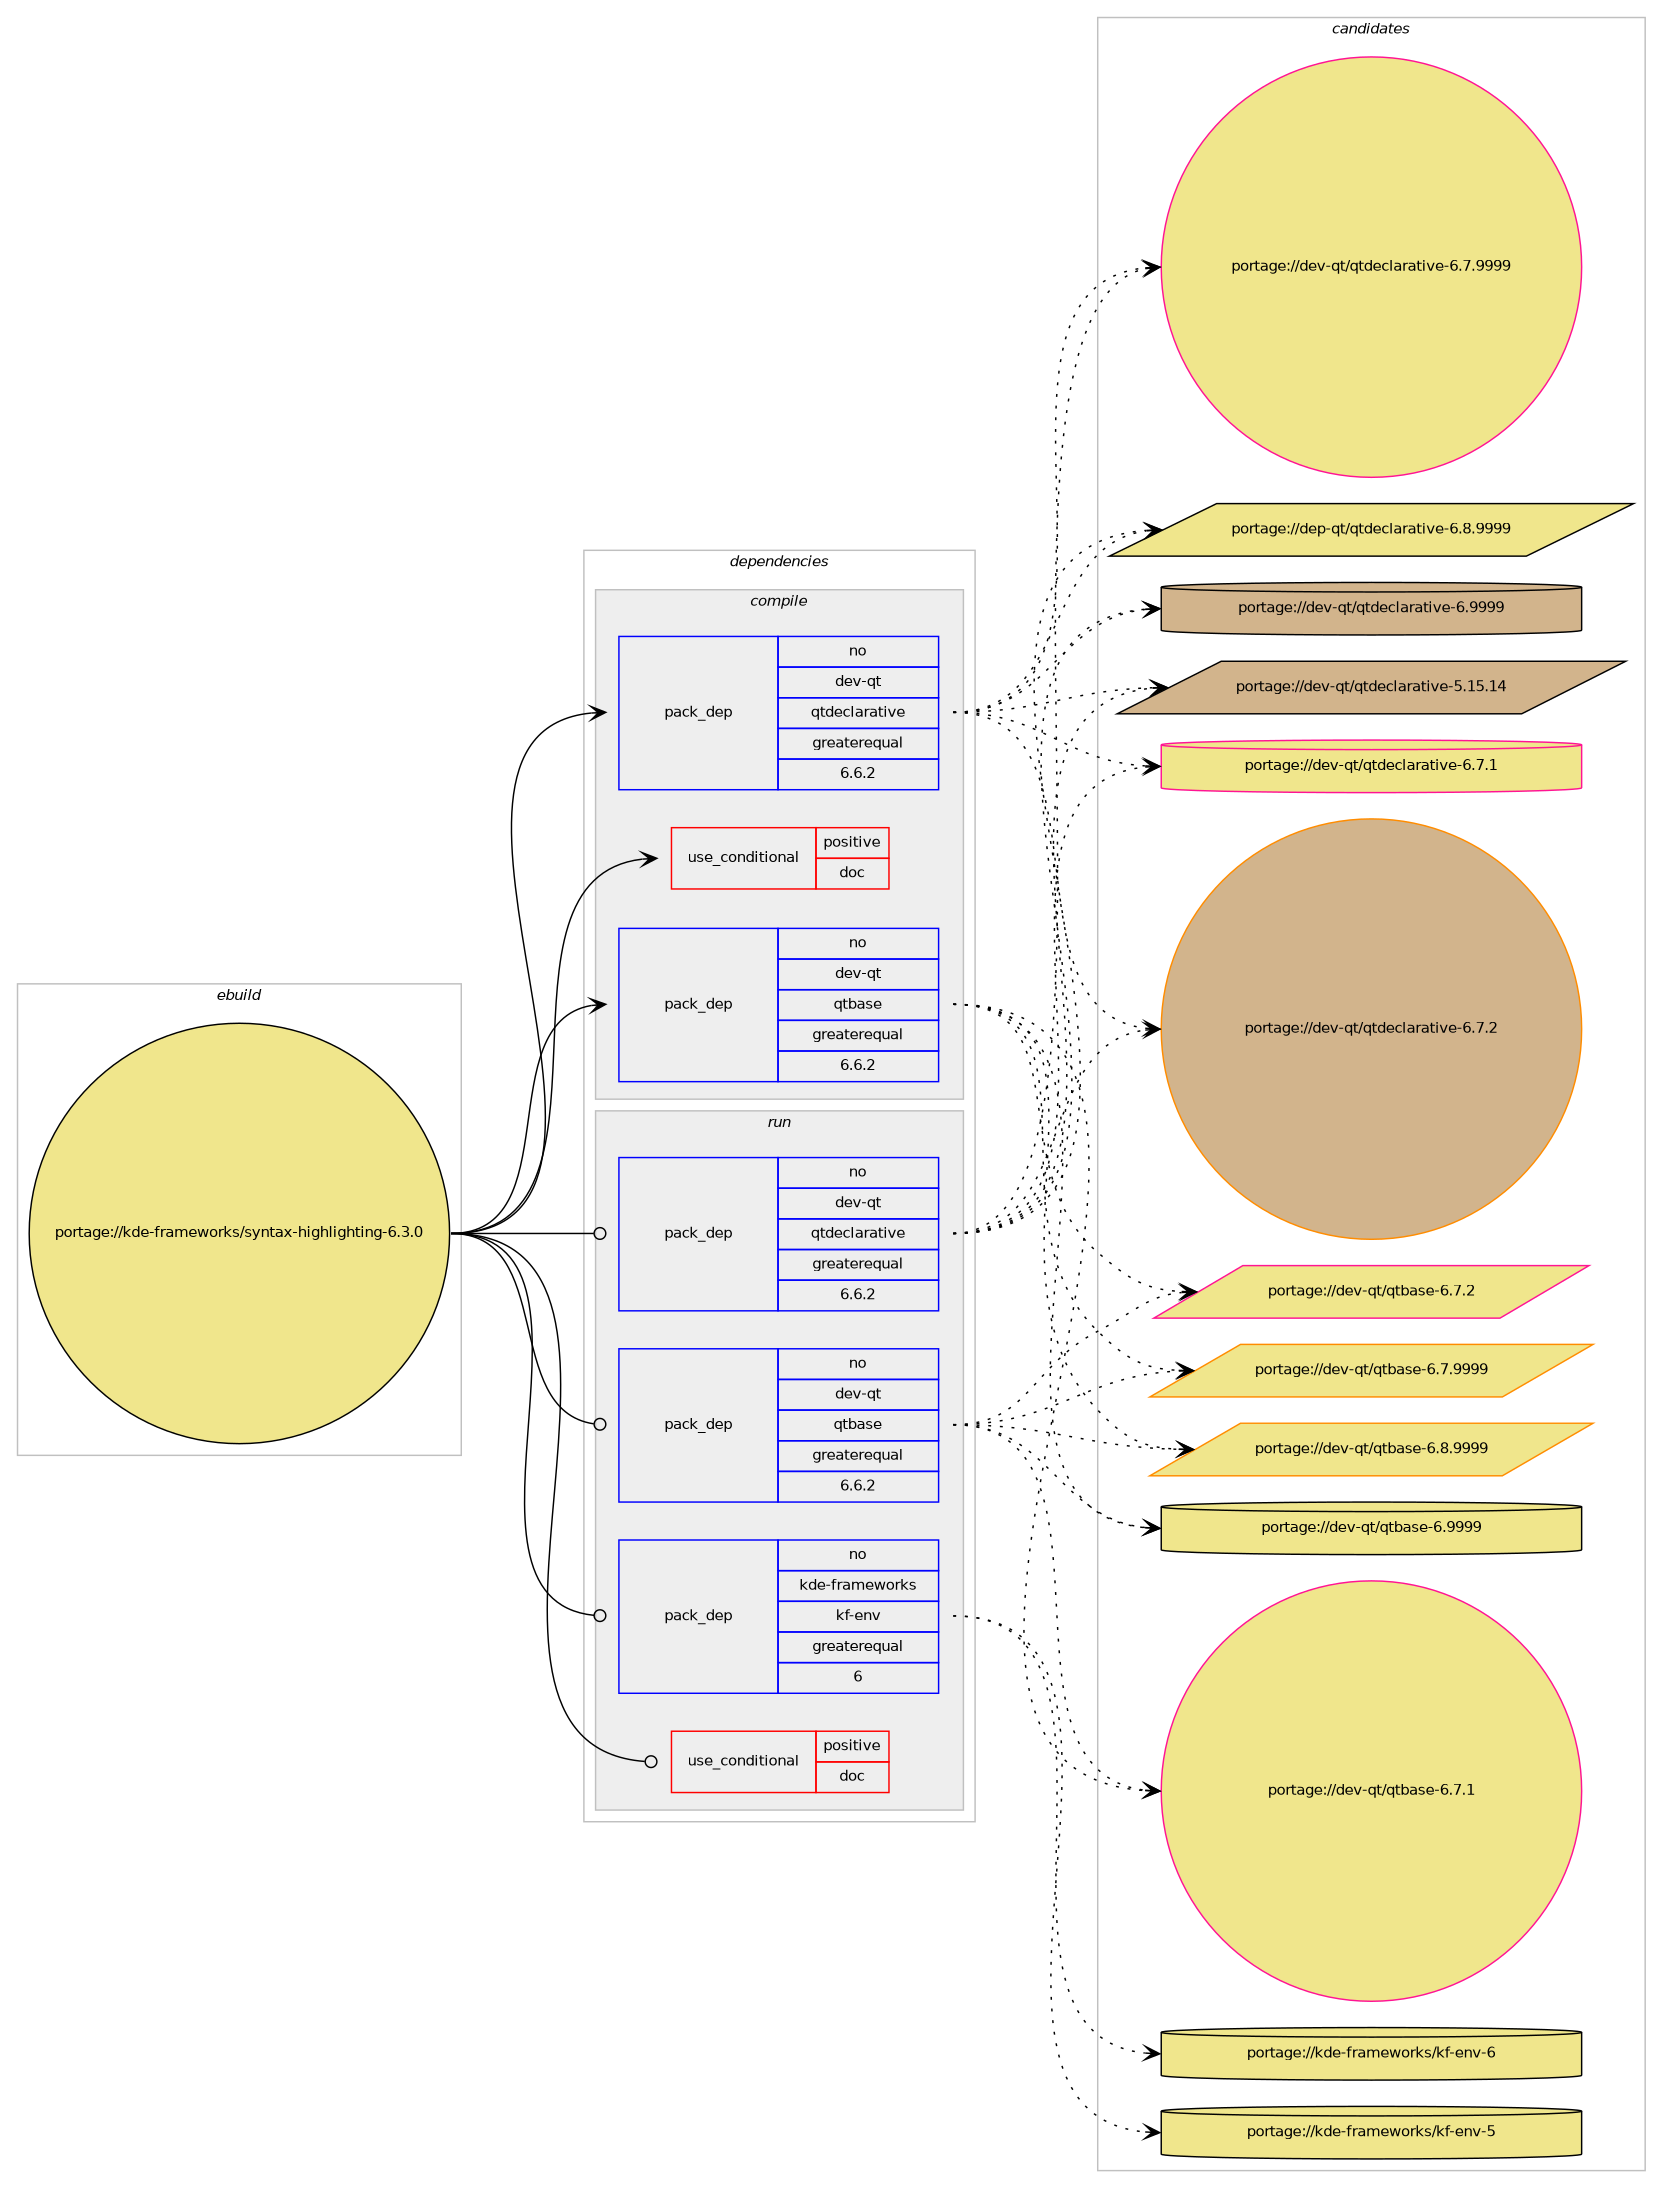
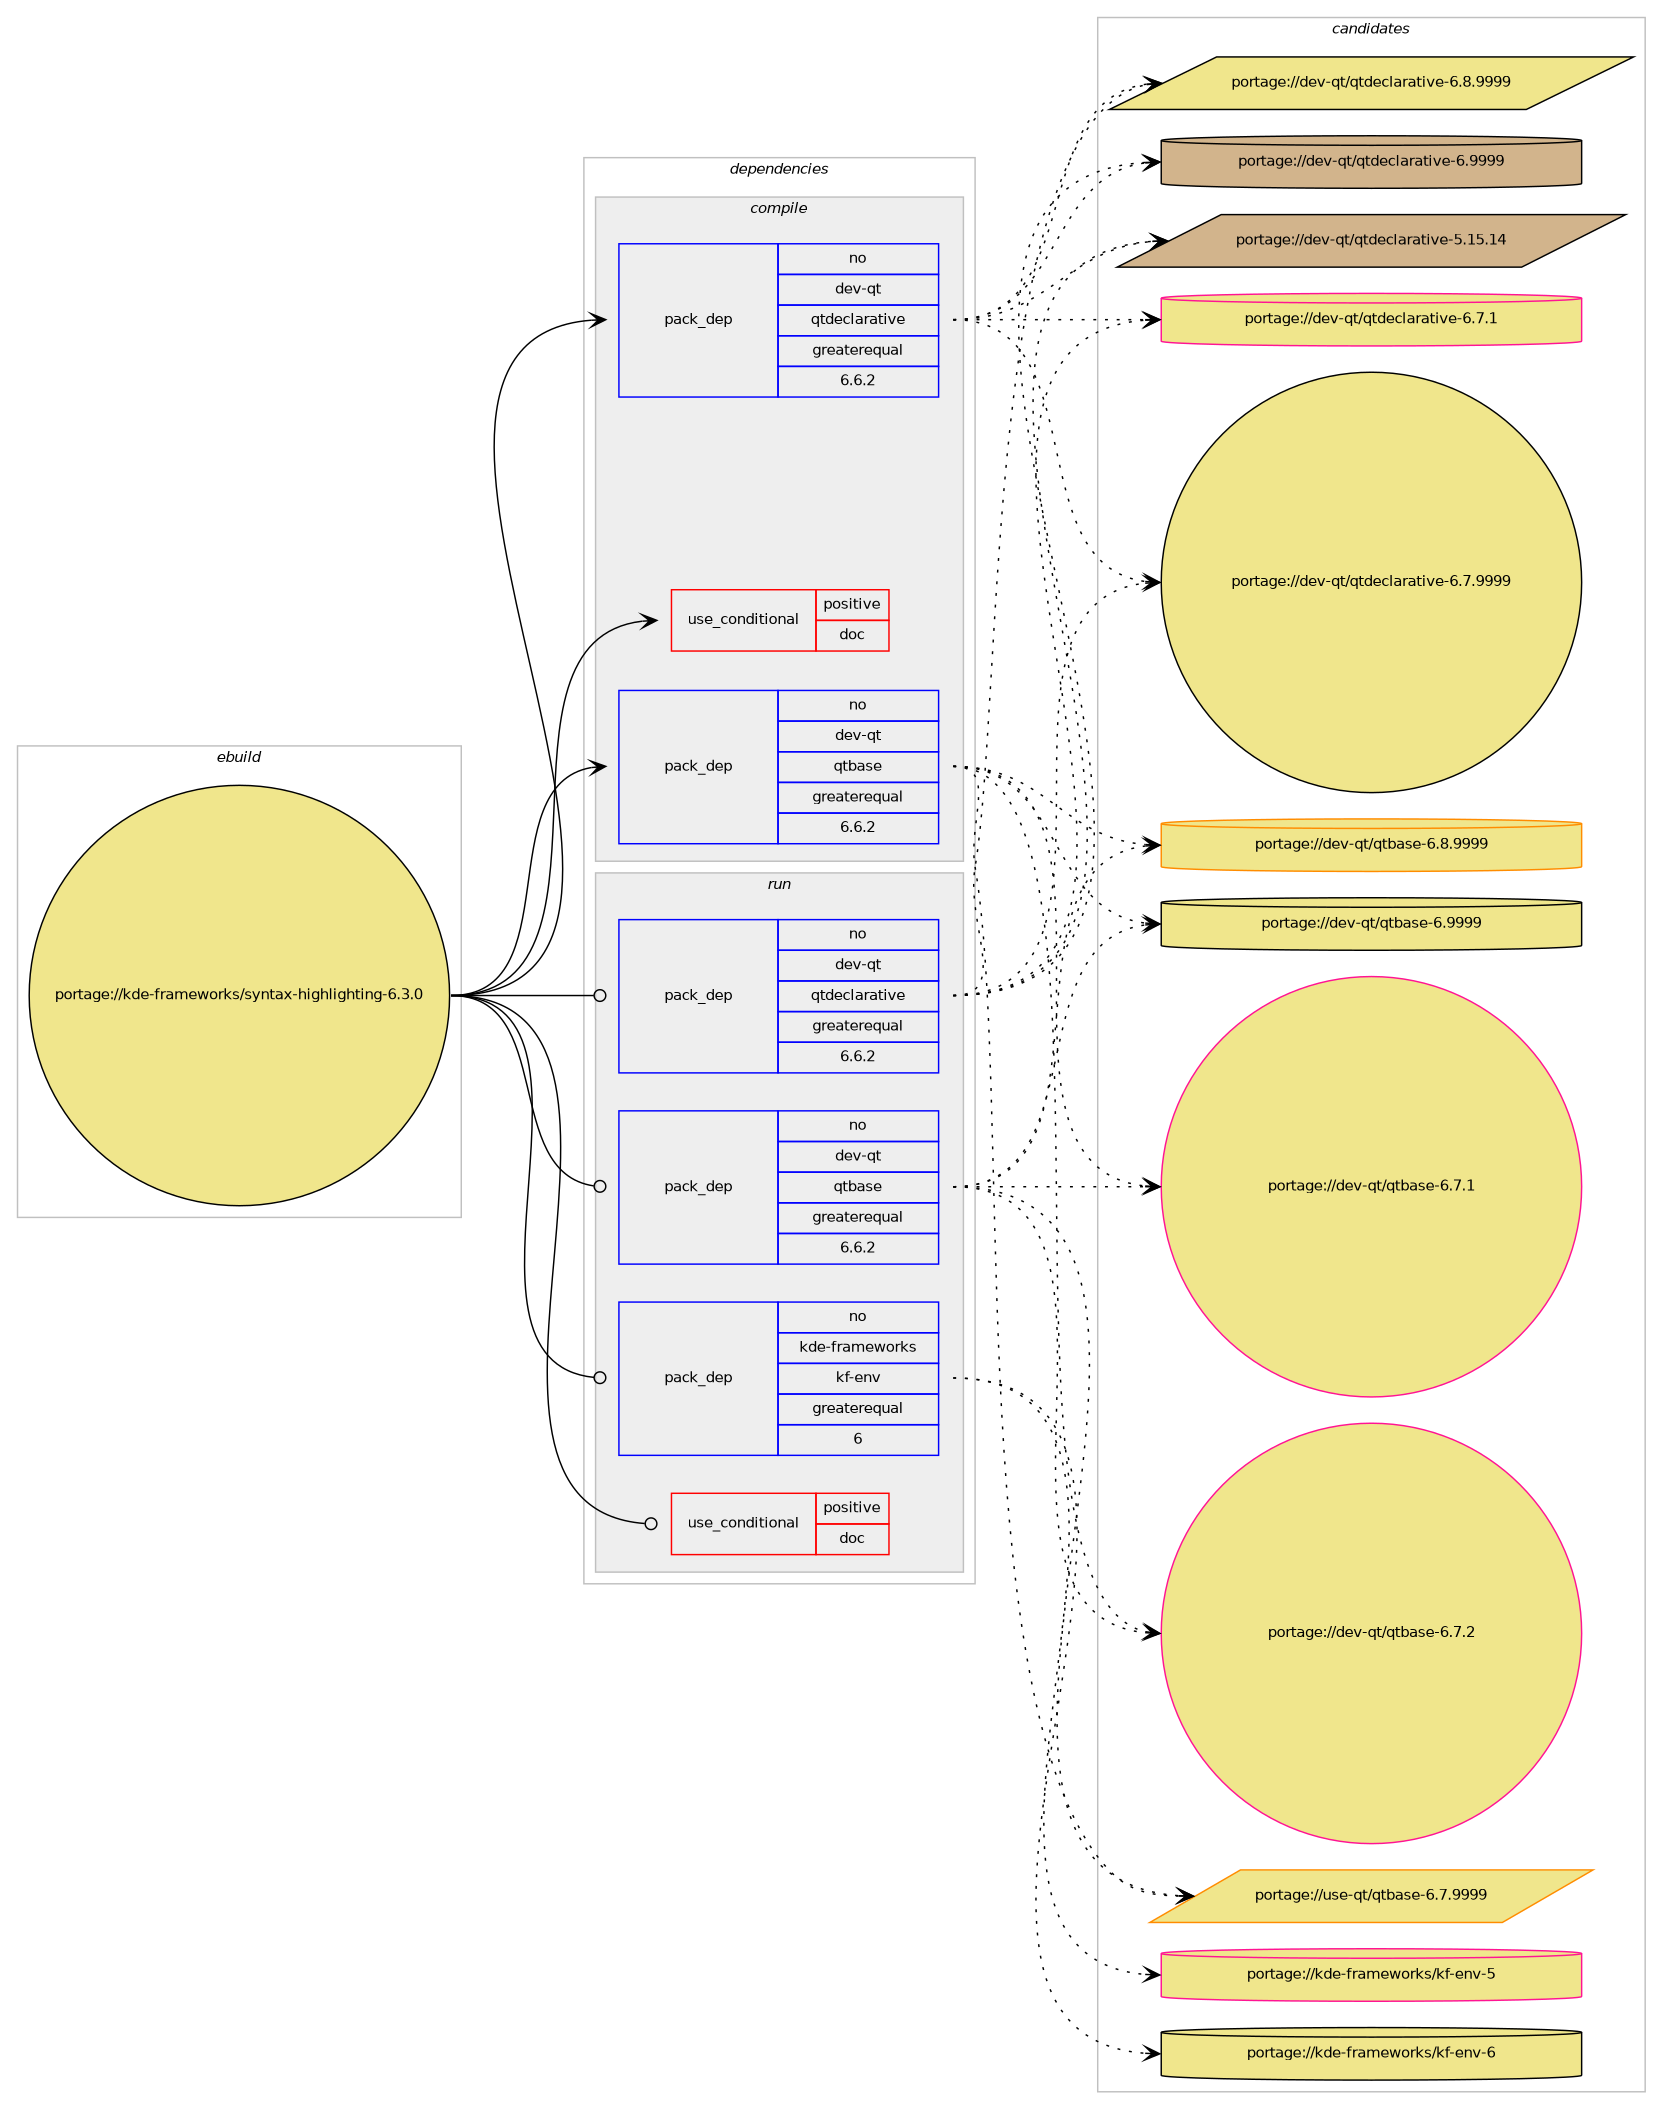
node "portage://dev-qt/qtdeclarative-6.7.9999": color deeppink -> black
node "portage://dep-qt/qtdeclarative-6.8.9999": label "portage://dep-qt/qtdeclarative-6.8.9999" -> "portage://dev-qt/qtdeclarative-6.8.9999"
node "portage://dev-qt/qtdeclarative-6.7.2": removed
node "portage://dev-qt/qtbase-6.7.2": shape parallelogram -> circle
node "portage://dev-qt/qtbase-6.7.9999": label "portage://dev-qt/qtbase-6.7.9999" -> "portage://use-qt/qtbase-6.7.9999"
node "portage://dev-qt/qtbase-6.8.9999": shape parallelogram -> cylinder
node "portage://kde-frameworks/kf-env-5": color black -> deeppink
